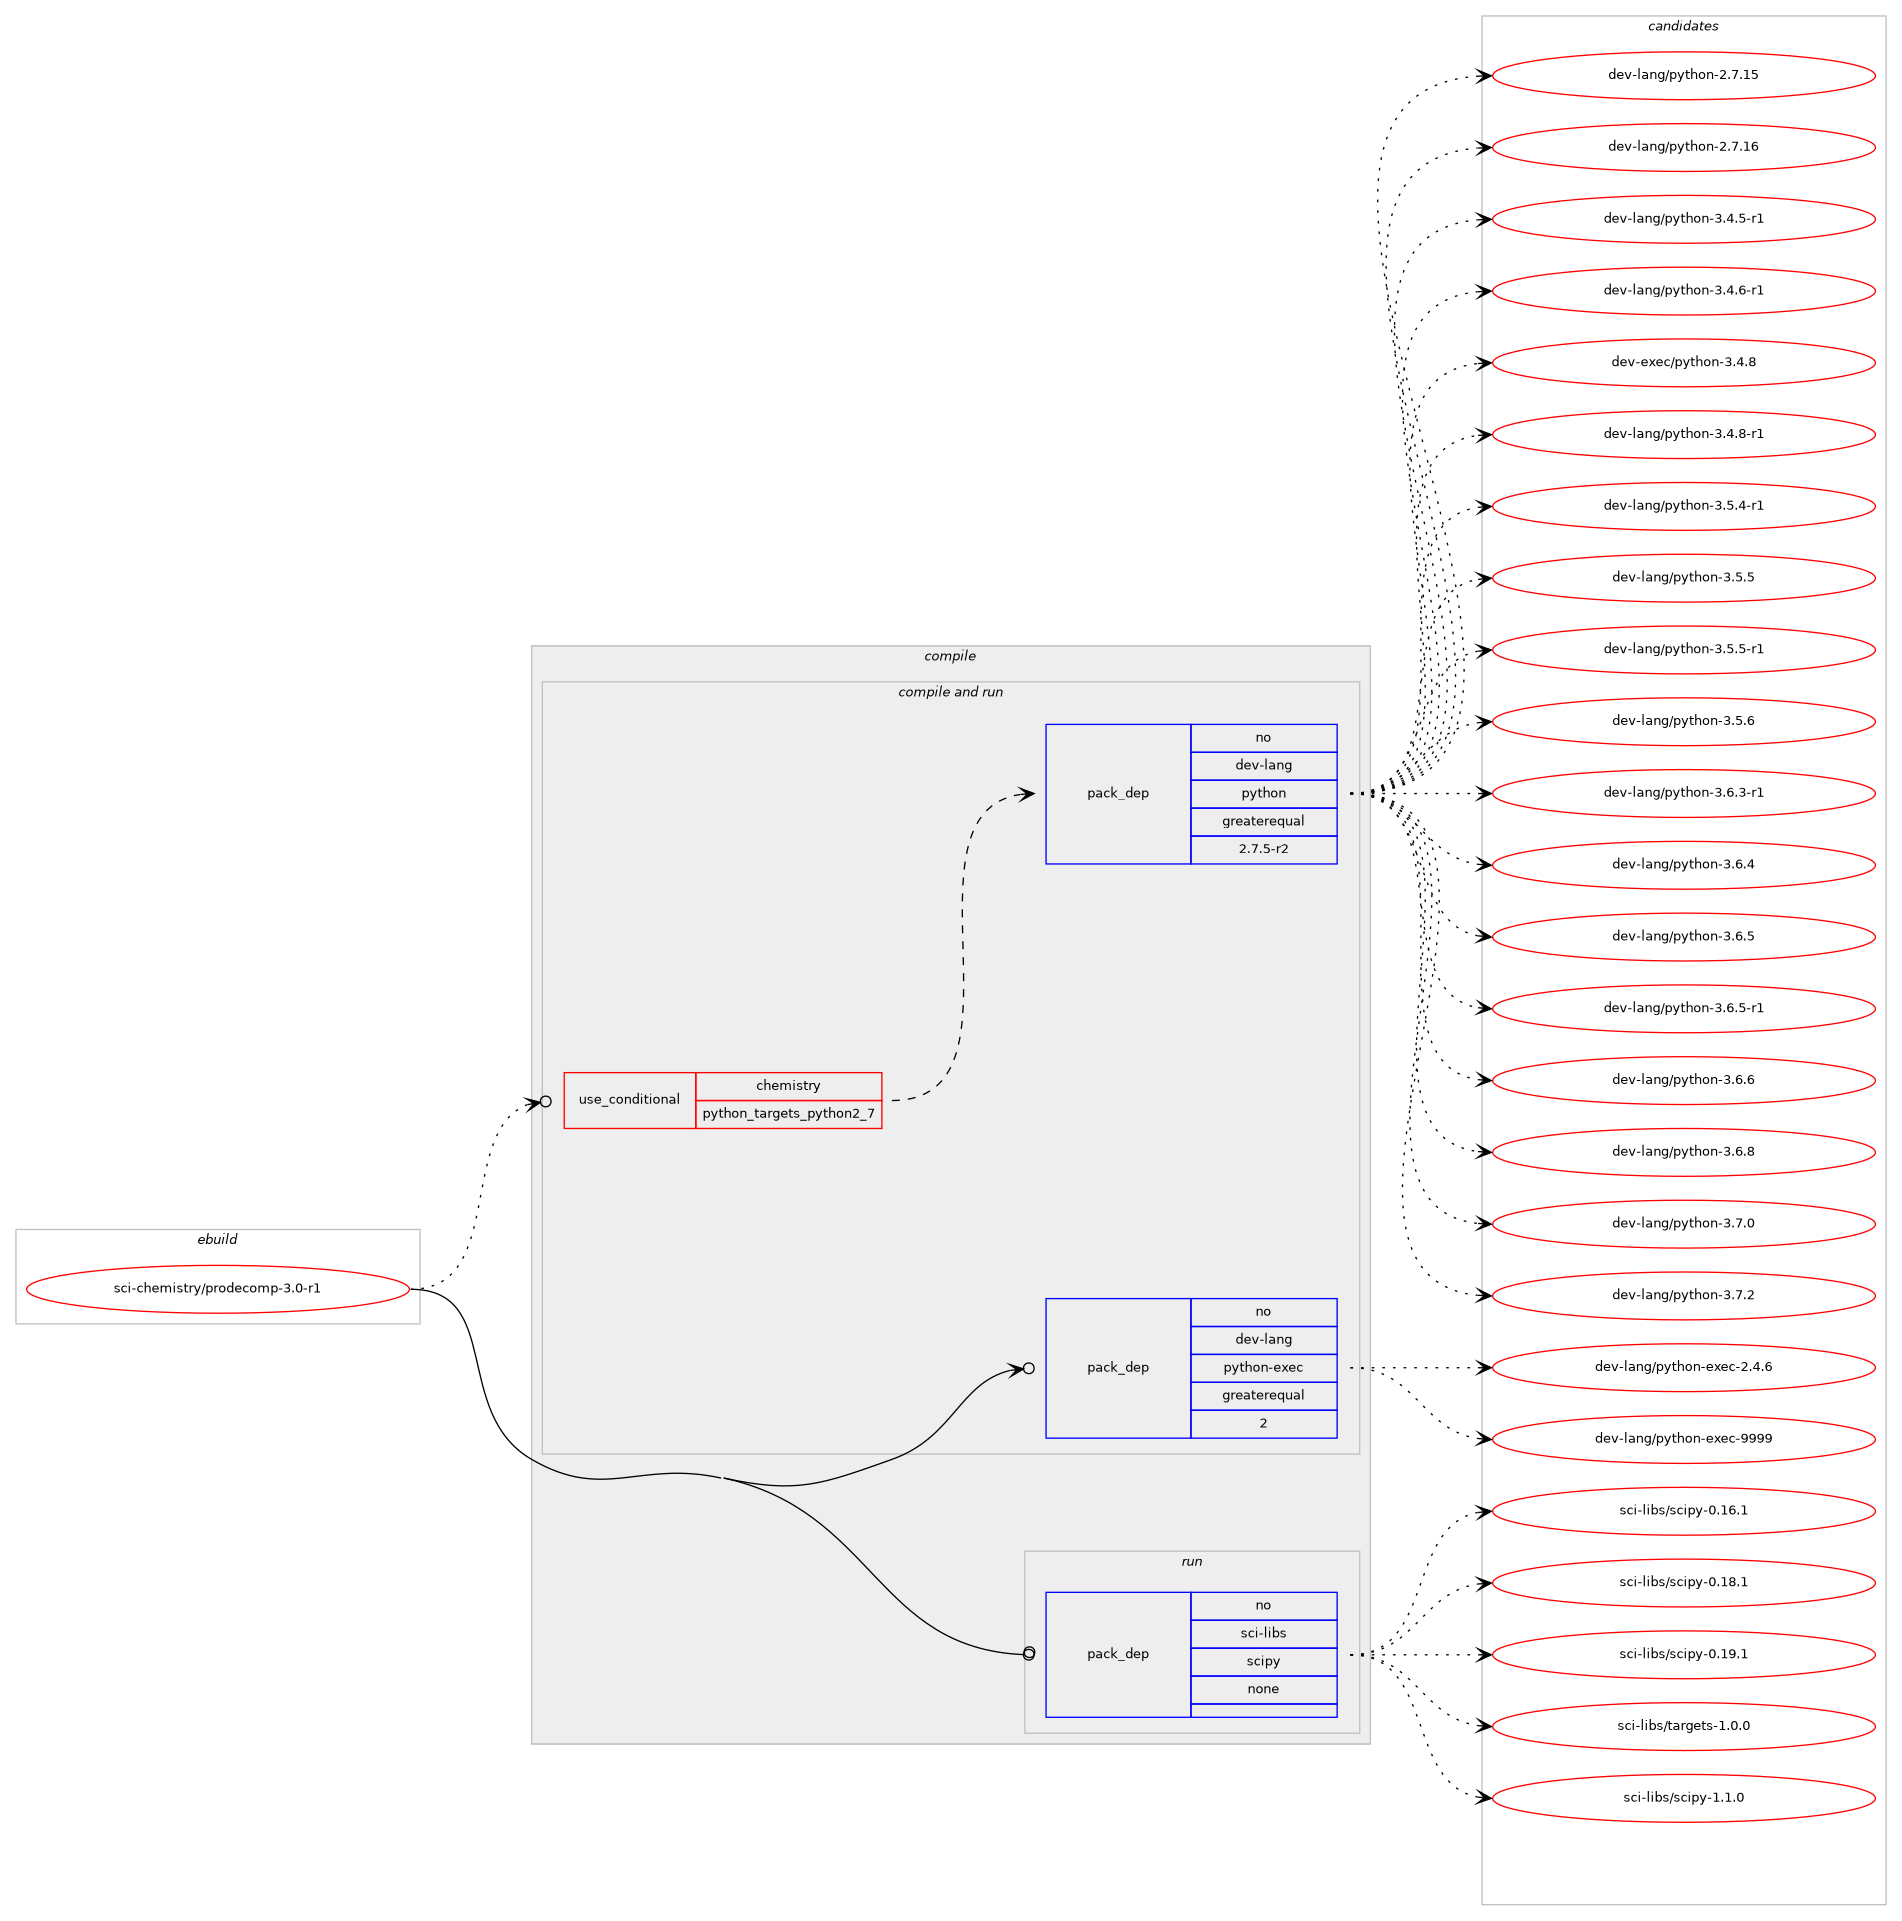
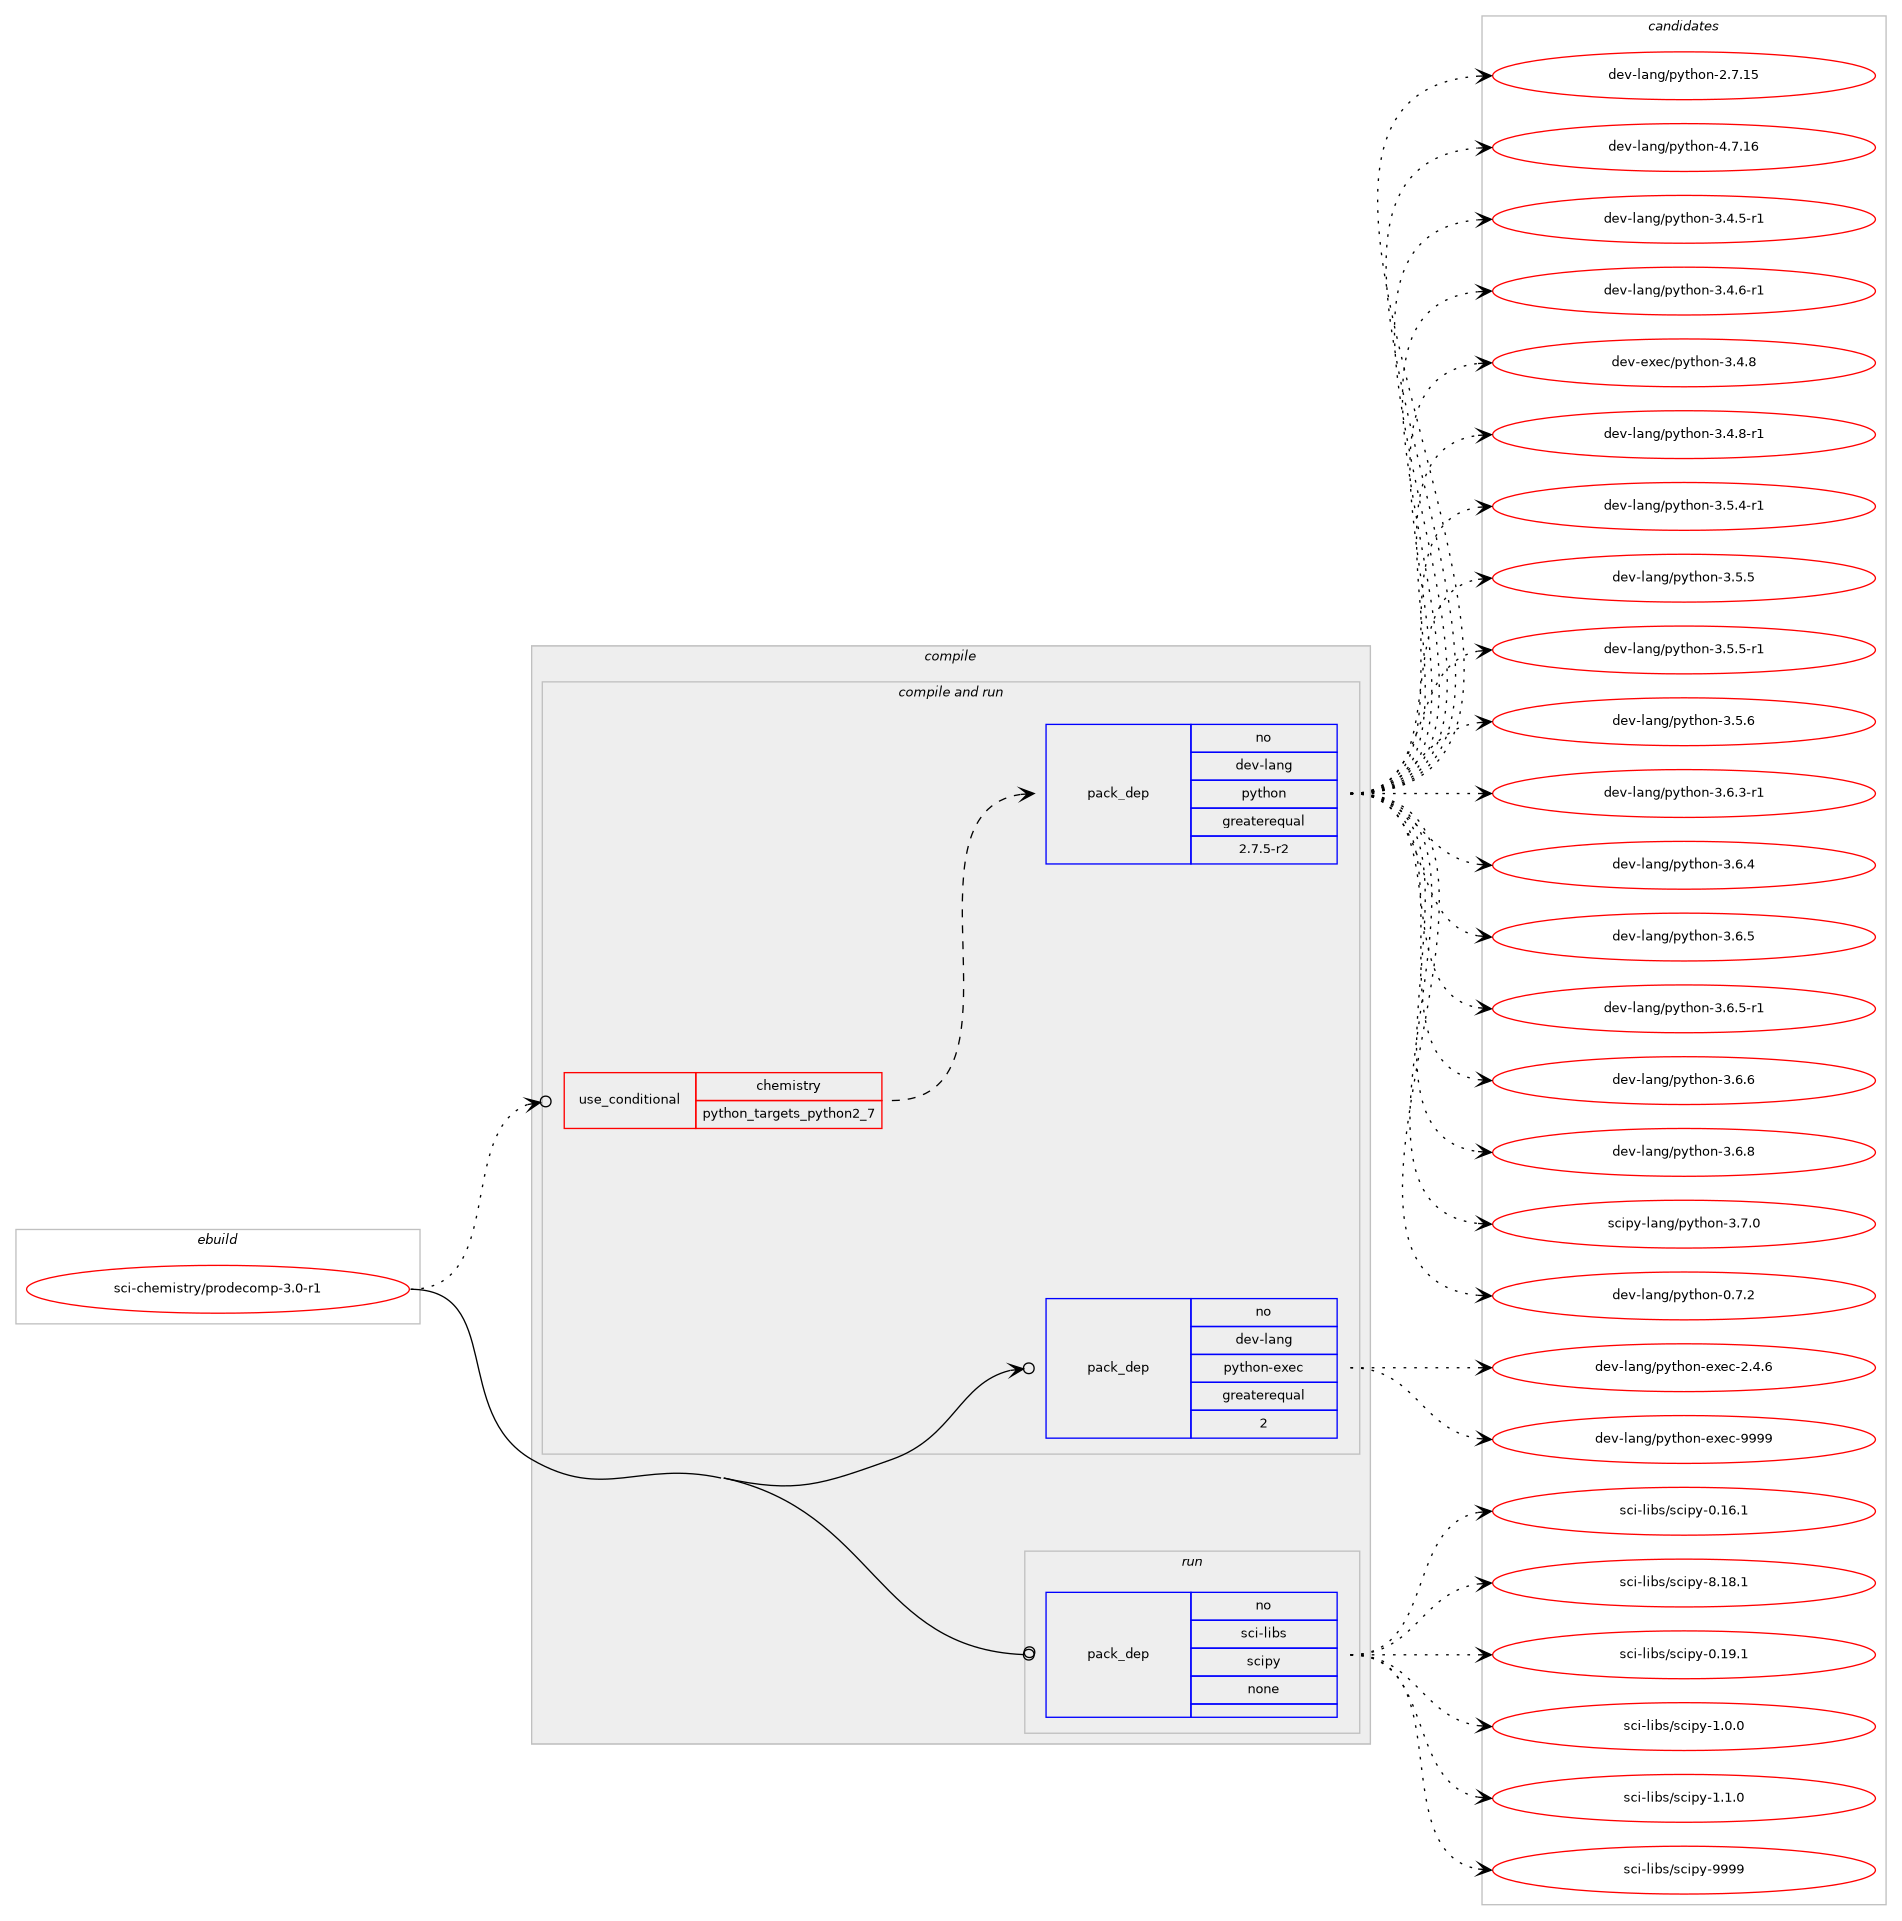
node "dev-lang/python-2.7.16": label "dev-lang/python-2.7.16" -> "dev-lang/python-4.7.16"
node "dev-lang/python-3.7.0": label "dev-lang/python-3.7.0" -> "scipy-lang/python-3.7.0"
node "dev-lang/python-3.7.2": label "dev-lang/python-3.7.2" -> "dev-lang/python-0.7.2"
node "sci-libs/scipy-0.18.1": label "sci-libs/scipy-0.18.1" -> "sci-libs/scipy-8.18.1"
node "sci-libs/targets-1.0.0": label "sci-libs/targets-1.0.0" -> "sci-libs/scipy-1.0.0"
node "sci-libs/scipy-9999": added
